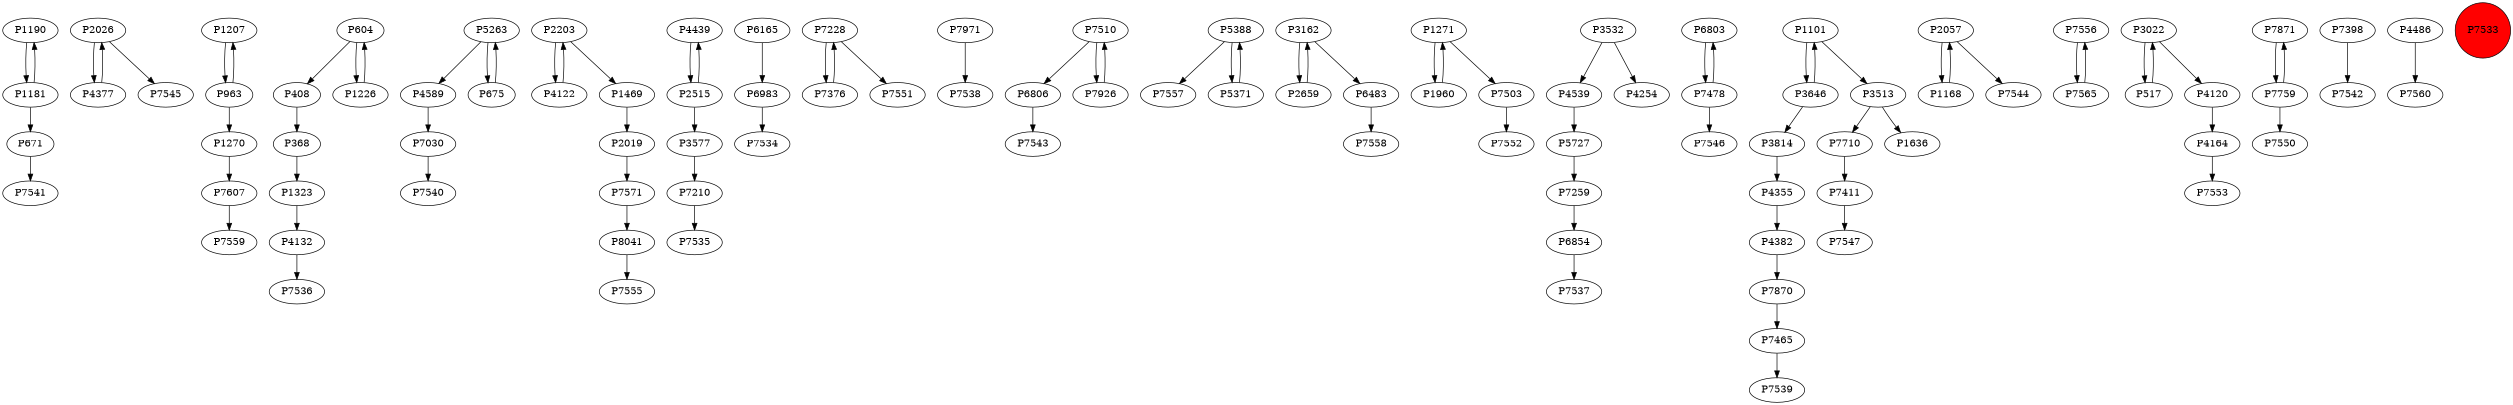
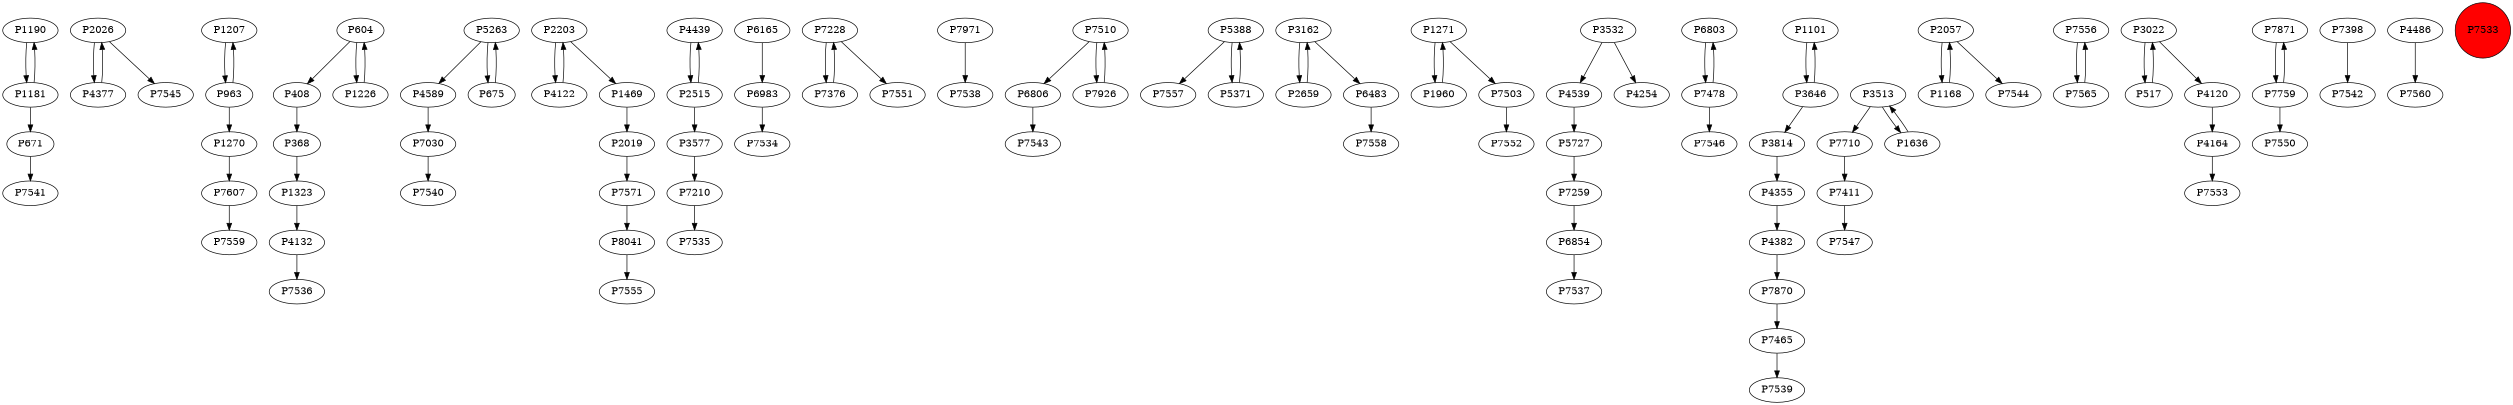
edge "P1101" -> "P3513": now "P1636" -> "P3513"
